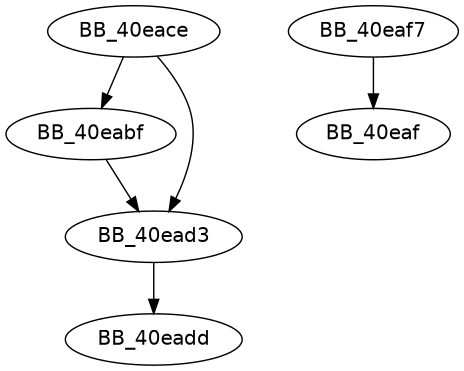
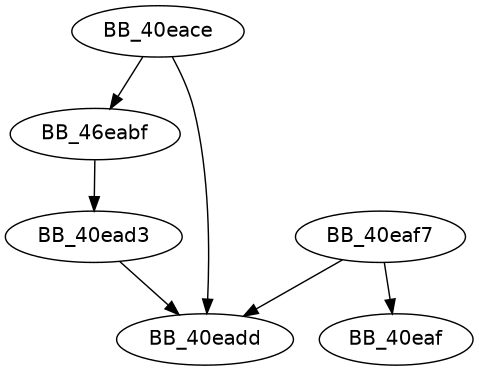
edge "BB_40eace" -> "BB_40ead3": now "BB_40eace" -> "BB_40eadd"
node "BB_40eabf": label "BB_40eabf" -> "BB_46eabf"
edge "BB_40eaf7" -> "BB_40eadd": added
